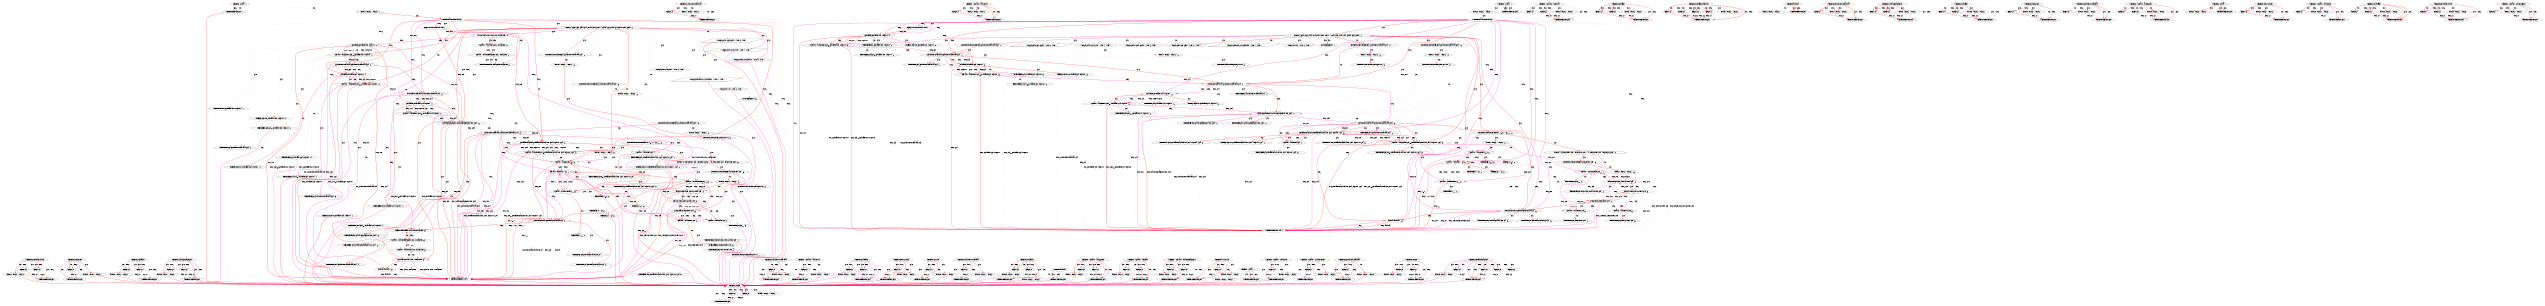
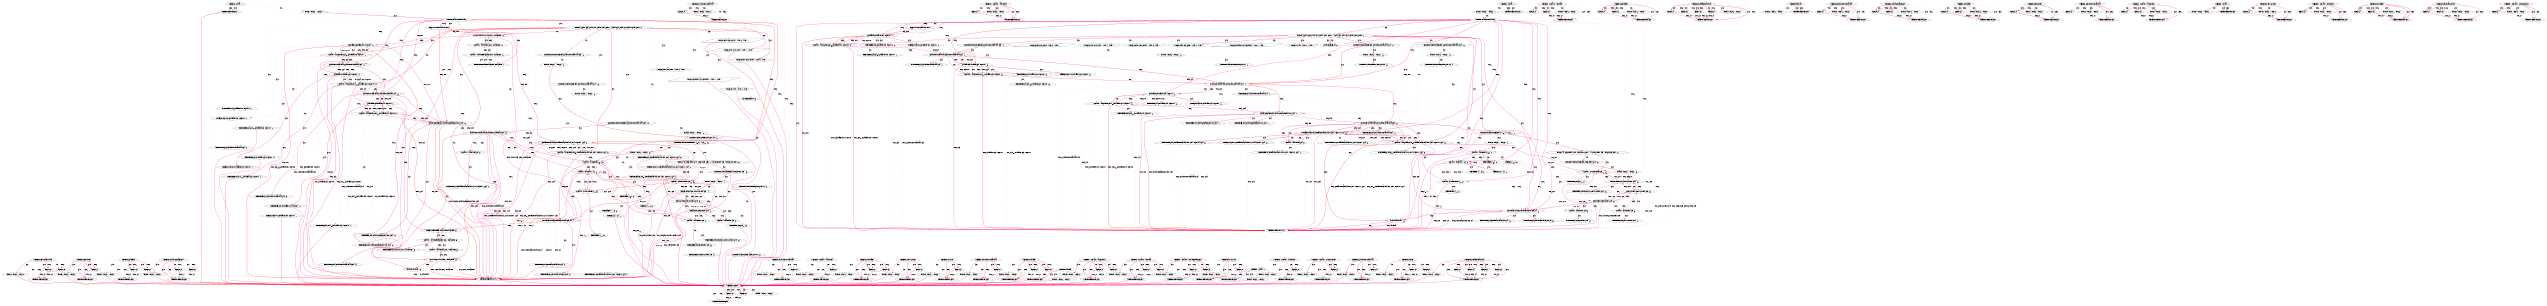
node "(IDENTIFIER,mm,up_write(&mm->mmap_sem))": added
